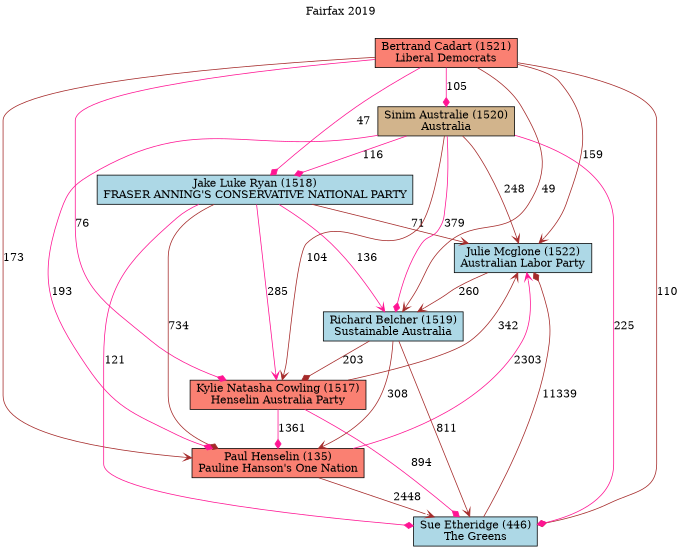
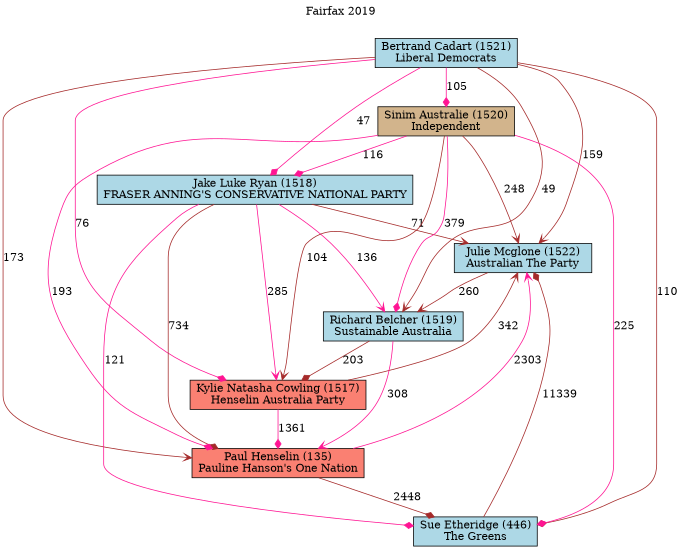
node "Bertrand Cadart (1521) Liberal Democrats": fillcolor salmon -> lightblue
node "Sinim Australie (1520) Australia": label "Sinim Australie (1520) Australia" -> "Sinim Australie (1520) Independent"
node "Julie Mcglone (1522) Australian Labor Party": label "Julie Mcglone (1522) Australian Labor Party" -> "Julie Mcglone (1522) Australian The Party"
edge "Richard Belcher (1519) Sustainable Australia" -> "Paul Henselin (135) Pauline Hanson's One Nation": color brown -> deeppink
edge "Richard Belcher (1519) Sustainable Australia" -> "Sue Etheridge (446) The Greens": removed, label "811"
edge "Kylie Natasha Cowling (1517) Henselin Australia Party" -> "Sue Etheridge (446) The Greens": removed, label "894"
edge "Paul Henselin (135) Pauline Hanson's One Nation" -> "Sue Etheridge (446) The Greens": arrowhead vee -> diamond
